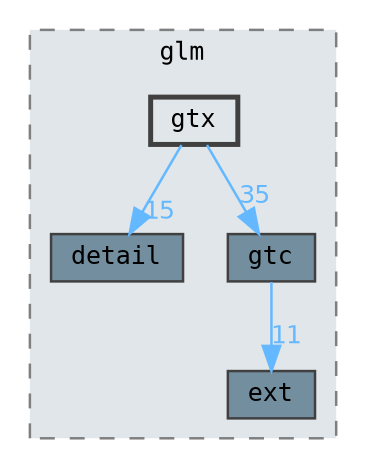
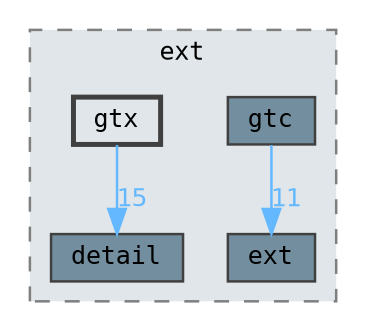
cluster "glm": label "glm" -> "ext"
edge "gtx" -> "gtc": removed
